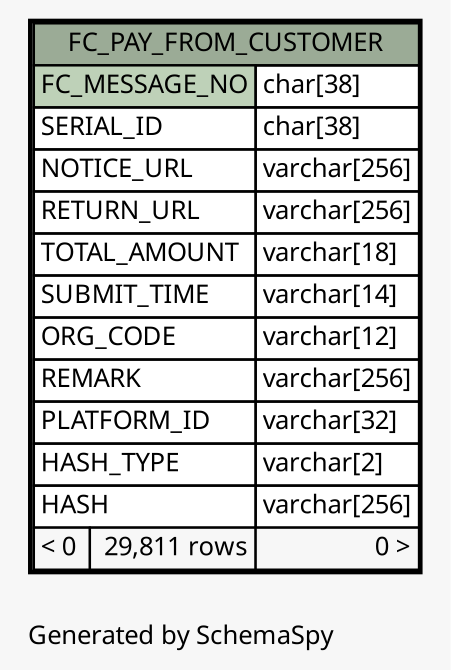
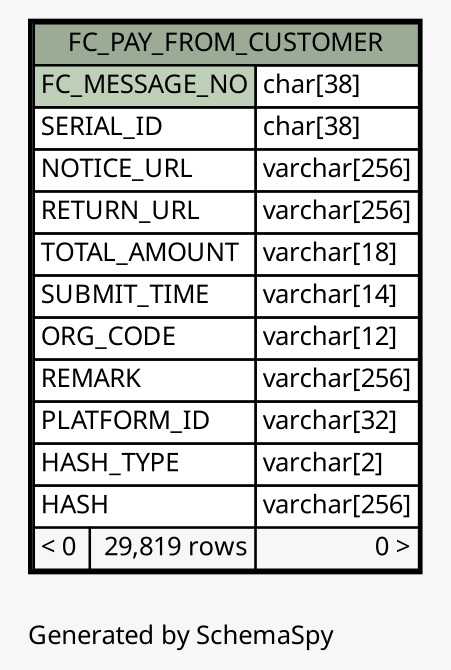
node "FC_PAY_FROM_CUSTOMER": text "29,811 rows" -> "29,819 rows"
